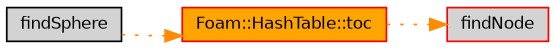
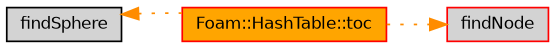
edge "findSphere" -> "Foam::HashTable::toc": reversed
